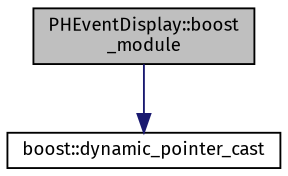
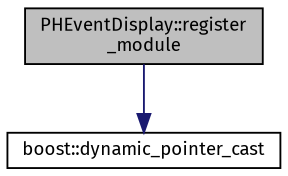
node "PHEventDisplay::boost _module": label "PHEventDisplay::boost _module" -> "PHEventDisplay::register _module"
